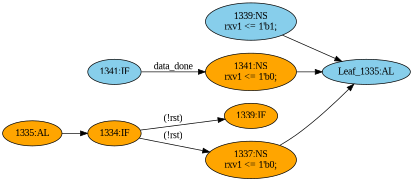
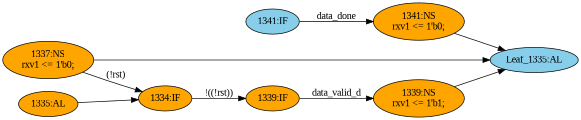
node "1339:NS rxv1 <= 1'b1;": fillcolor skyblue -> orange
edge "1339:IF" -> "1339:NS rxv1 <= 1'b1;": added, label "data_valid_d"
edge "1334:IF" -> "1339:IF": label "(!rst)" -> "!((!rst))"
edge "1334:IF" -> "1337:NS rxv1 <= 1'b0;": reversed
